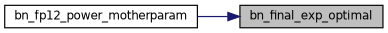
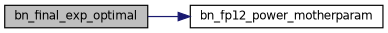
edge "bn_fp12_power_motherparam" -> "bn_final_exp_optimal": reversed
